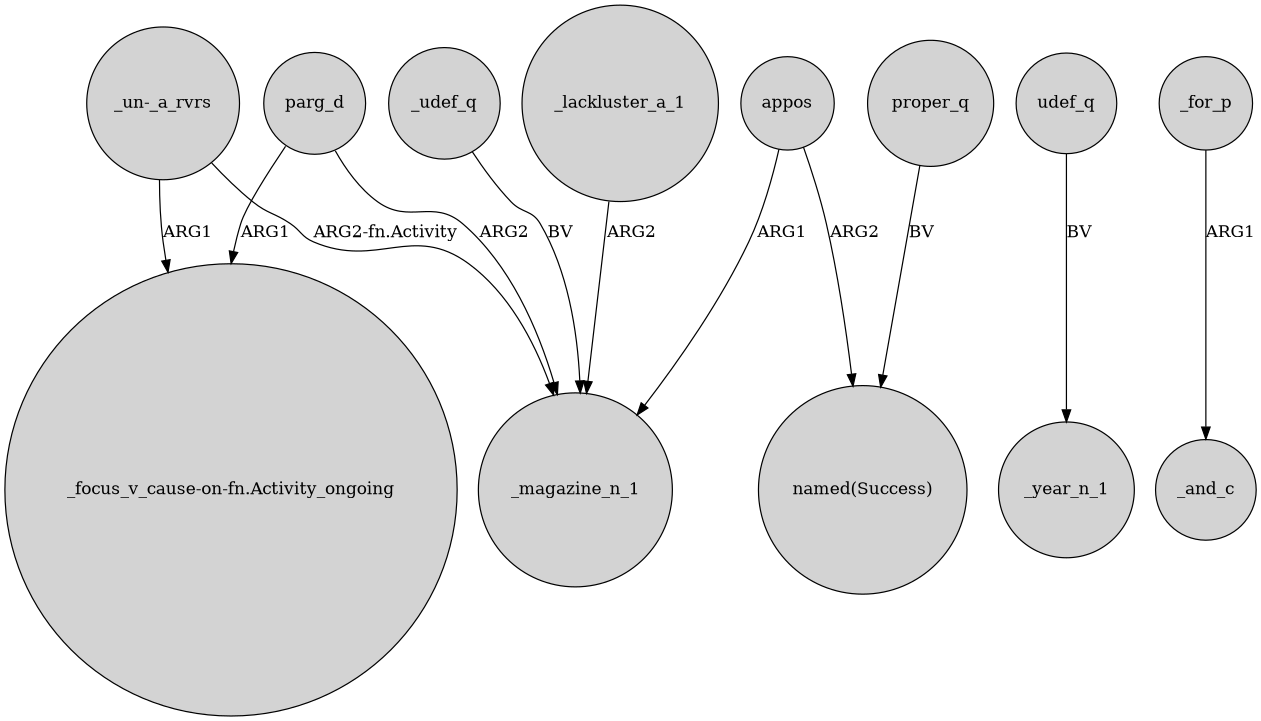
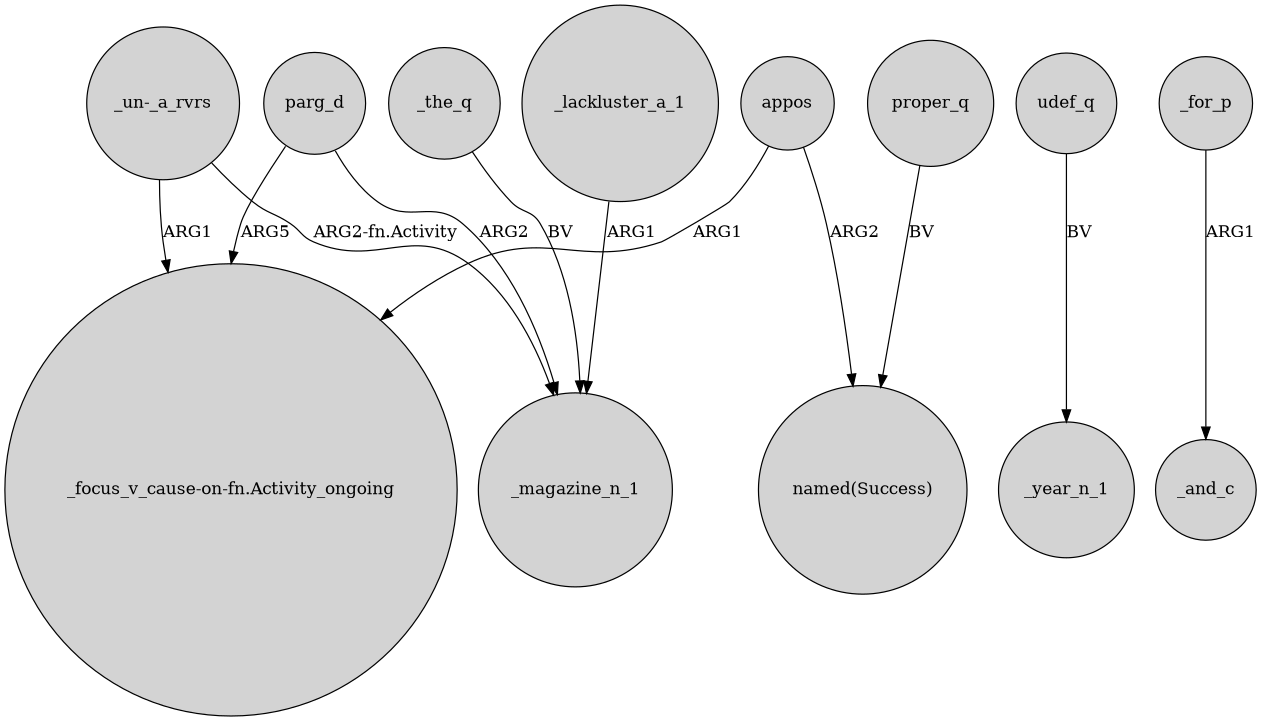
node "_udef_q": label "_udef_q" -> "_the_q"
edge "parg_d" -> "_focus_v_cause-on-fn.Activity_ongoing": label "ARG1" -> "ARG5"
edge "_lackluster_a_1" -> "_magazine_n_1": label "ARG2" -> "ARG1"
edge "appos" -> "_magazine_n_1": now "appos" -> "_focus_v_cause-on-fn.Activity_ongoing"
